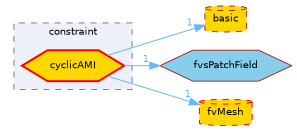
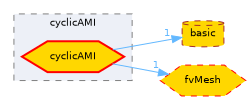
cluster "constraint": label "constraint" -> "cyclicAMI"
node "fvsPatchField": removed
node "fvMesh": shape cylinder -> hexagon
